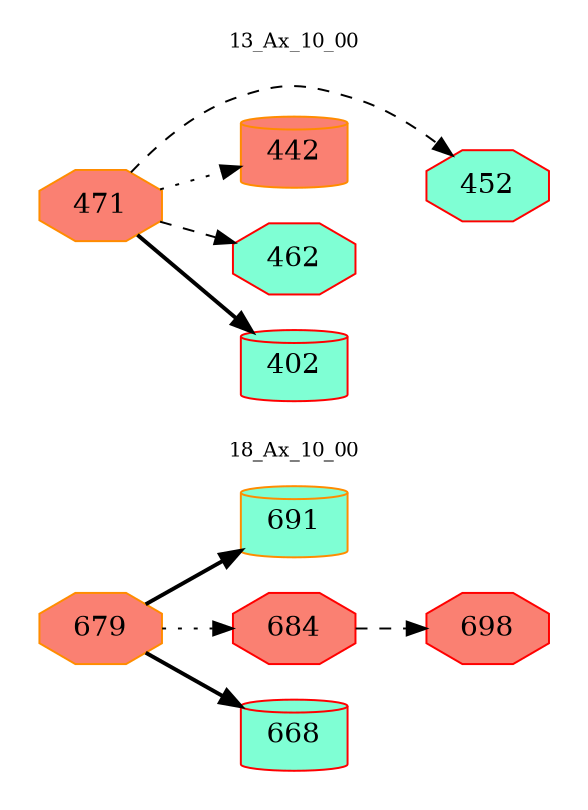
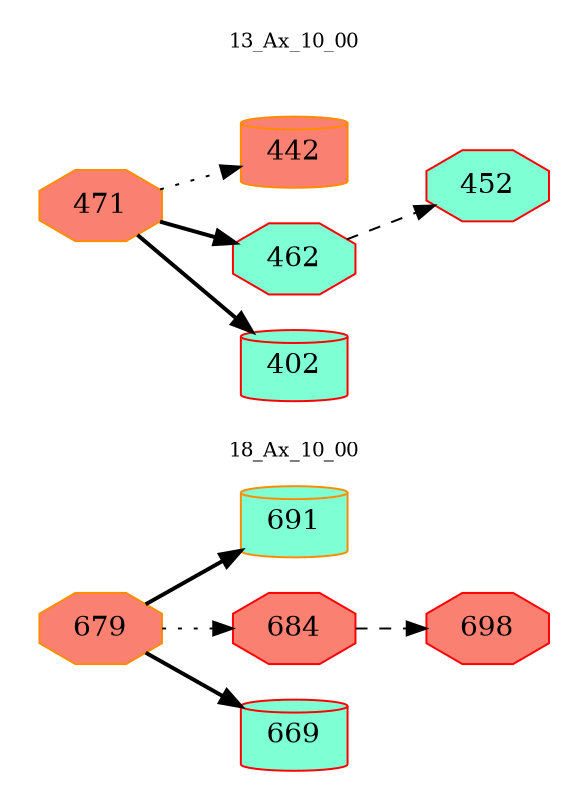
edge "471" -> "452": now "462" -> "452"
edge "471" -> "462": style dashed -> bold
node "668": label "668" -> "669"
